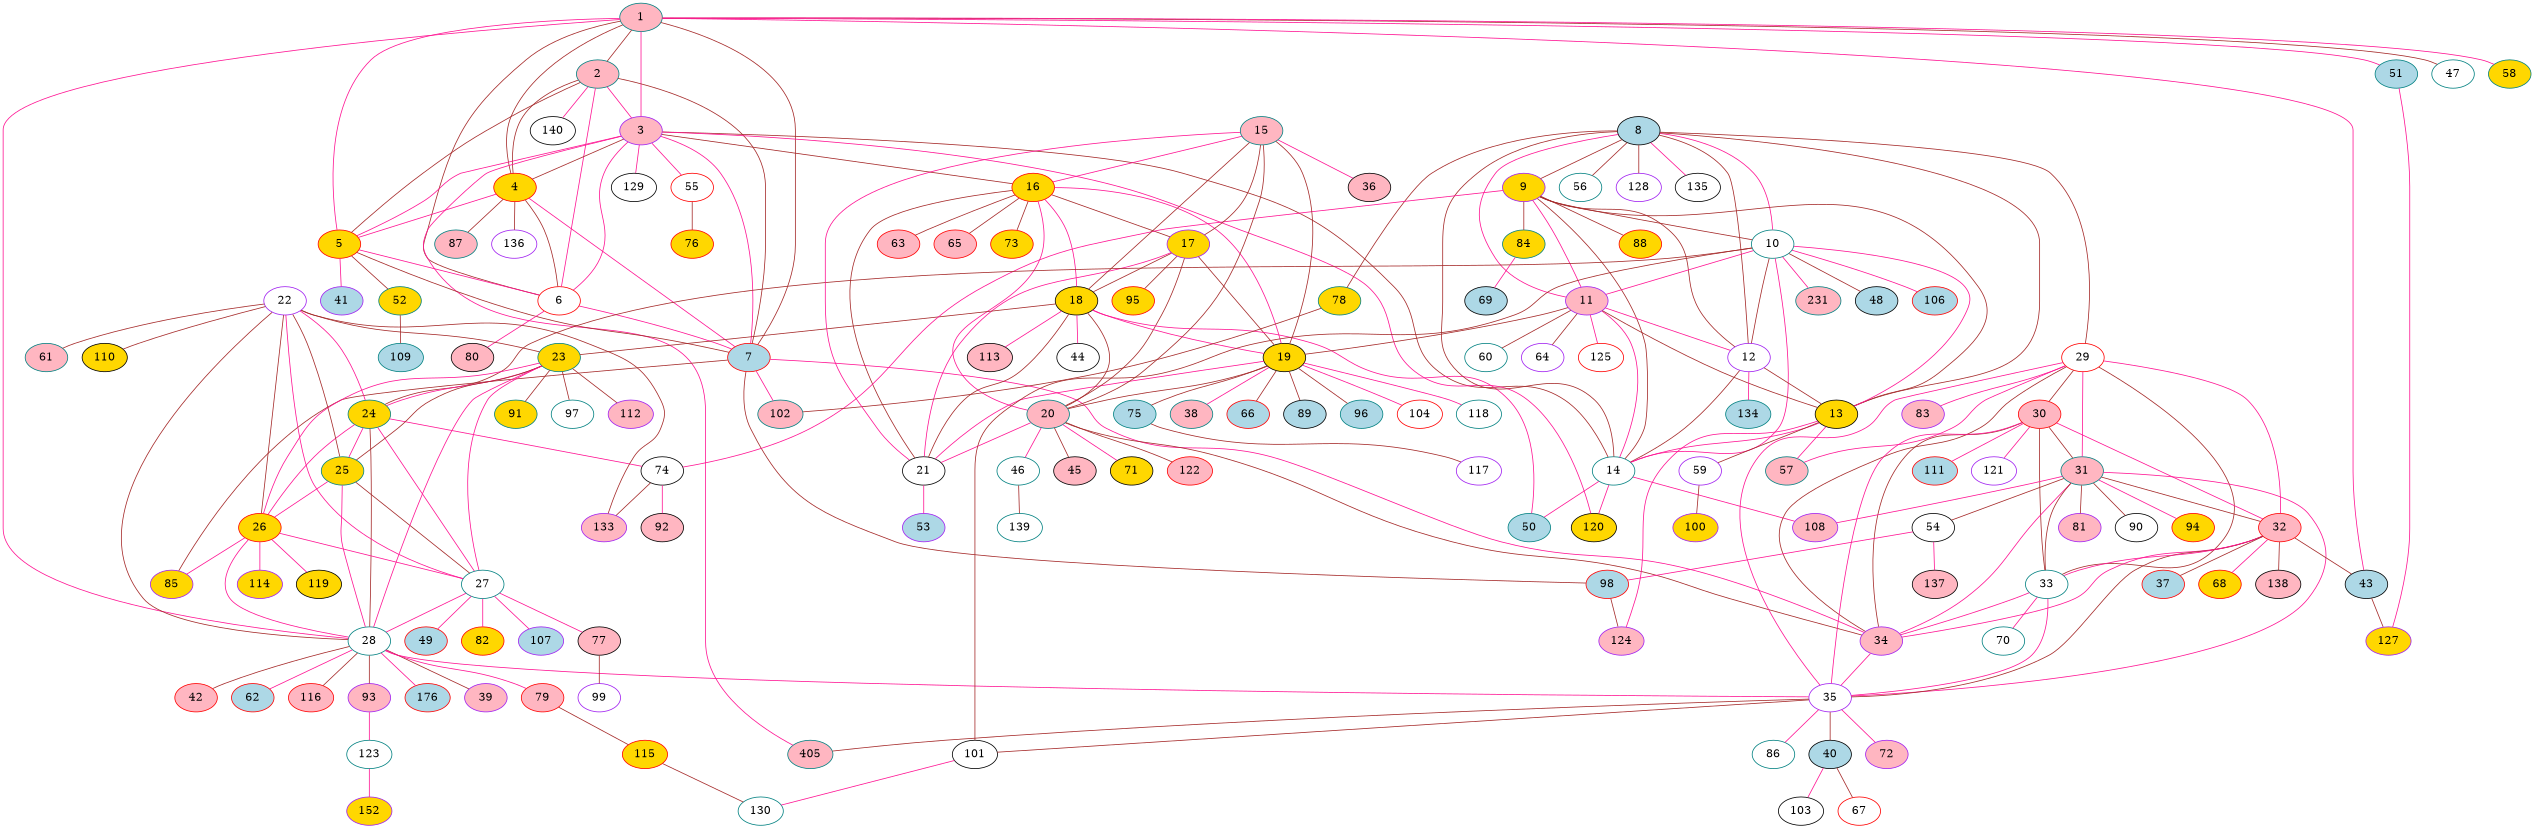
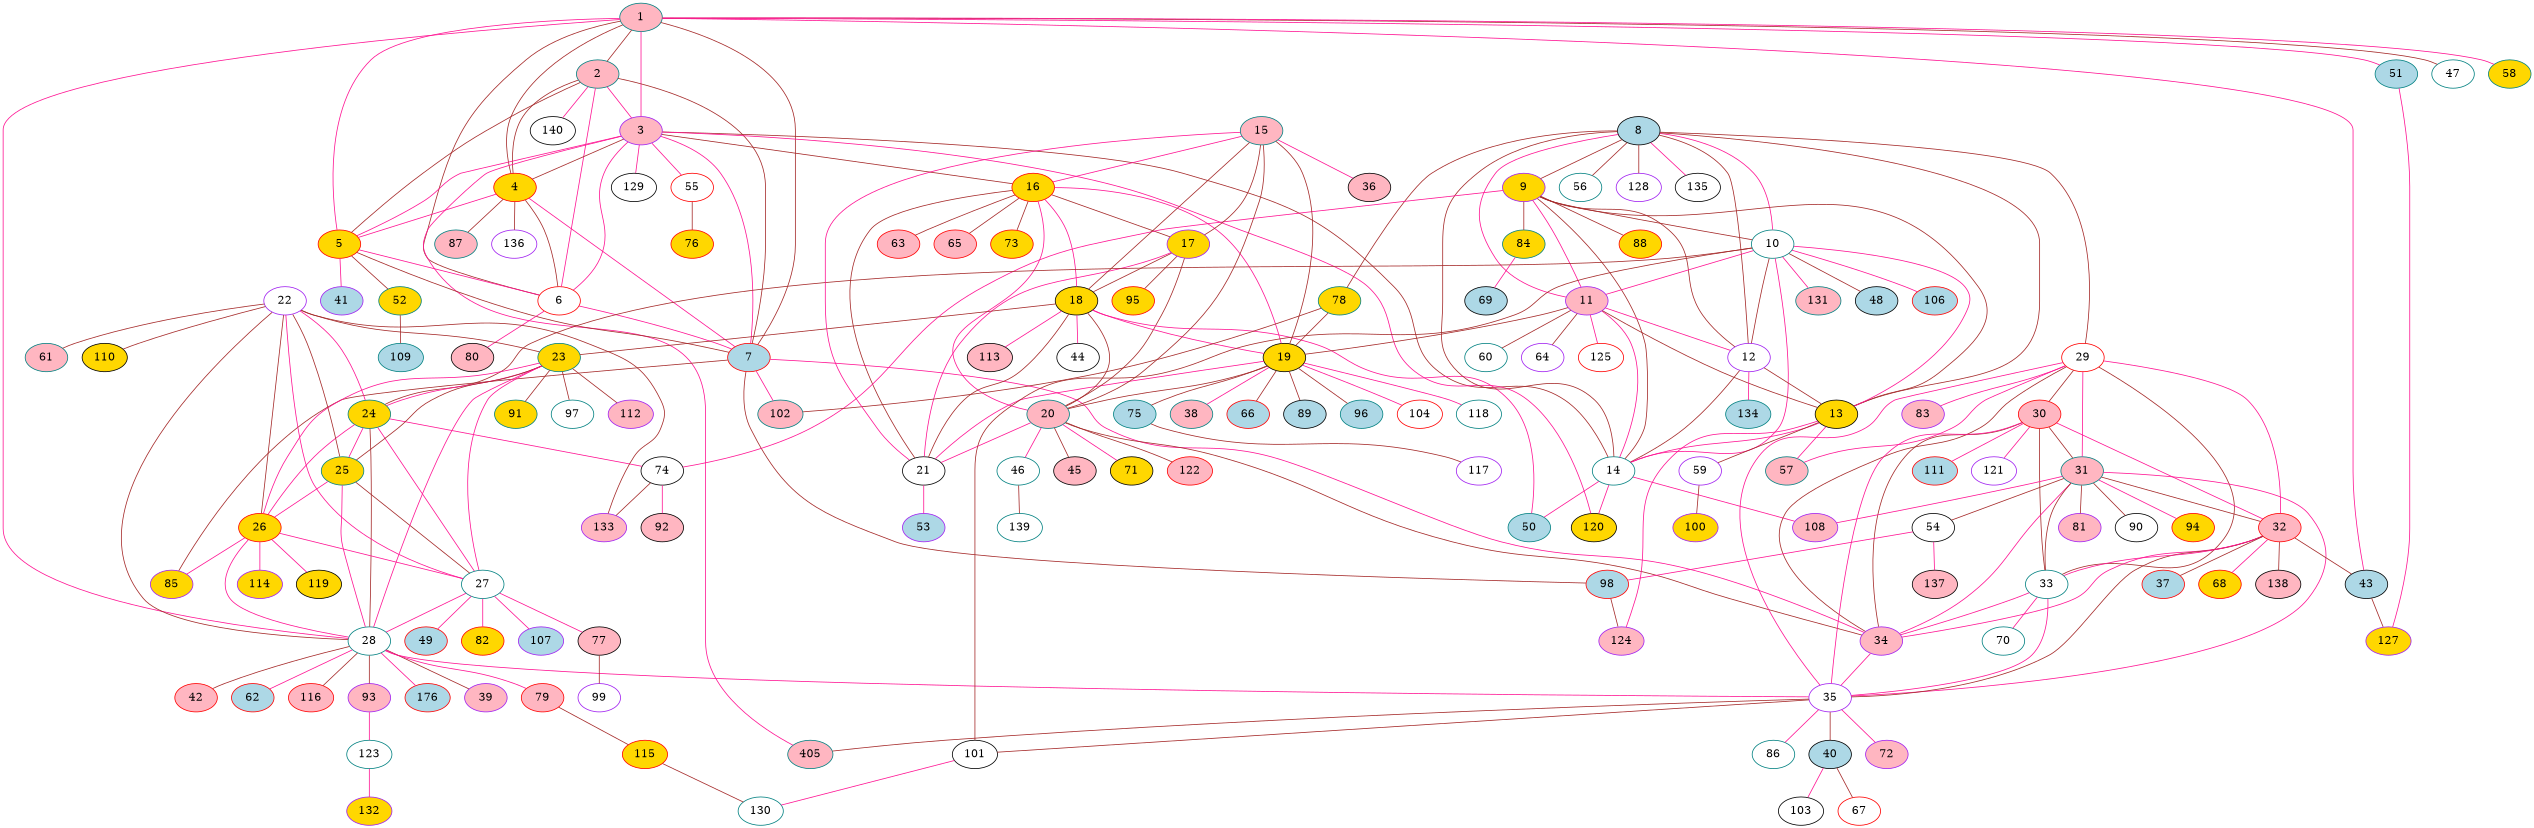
edge "17" -- "19": now "78" -- "19"
node "231": label "231" -> "131"
node "152": label "152" -> "132"
